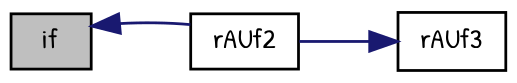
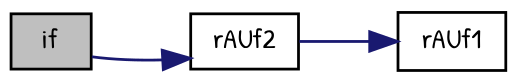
edge "rAUf2" -> "if": reversed
node "rAUf3": label "rAUf3" -> "rAUf1"
